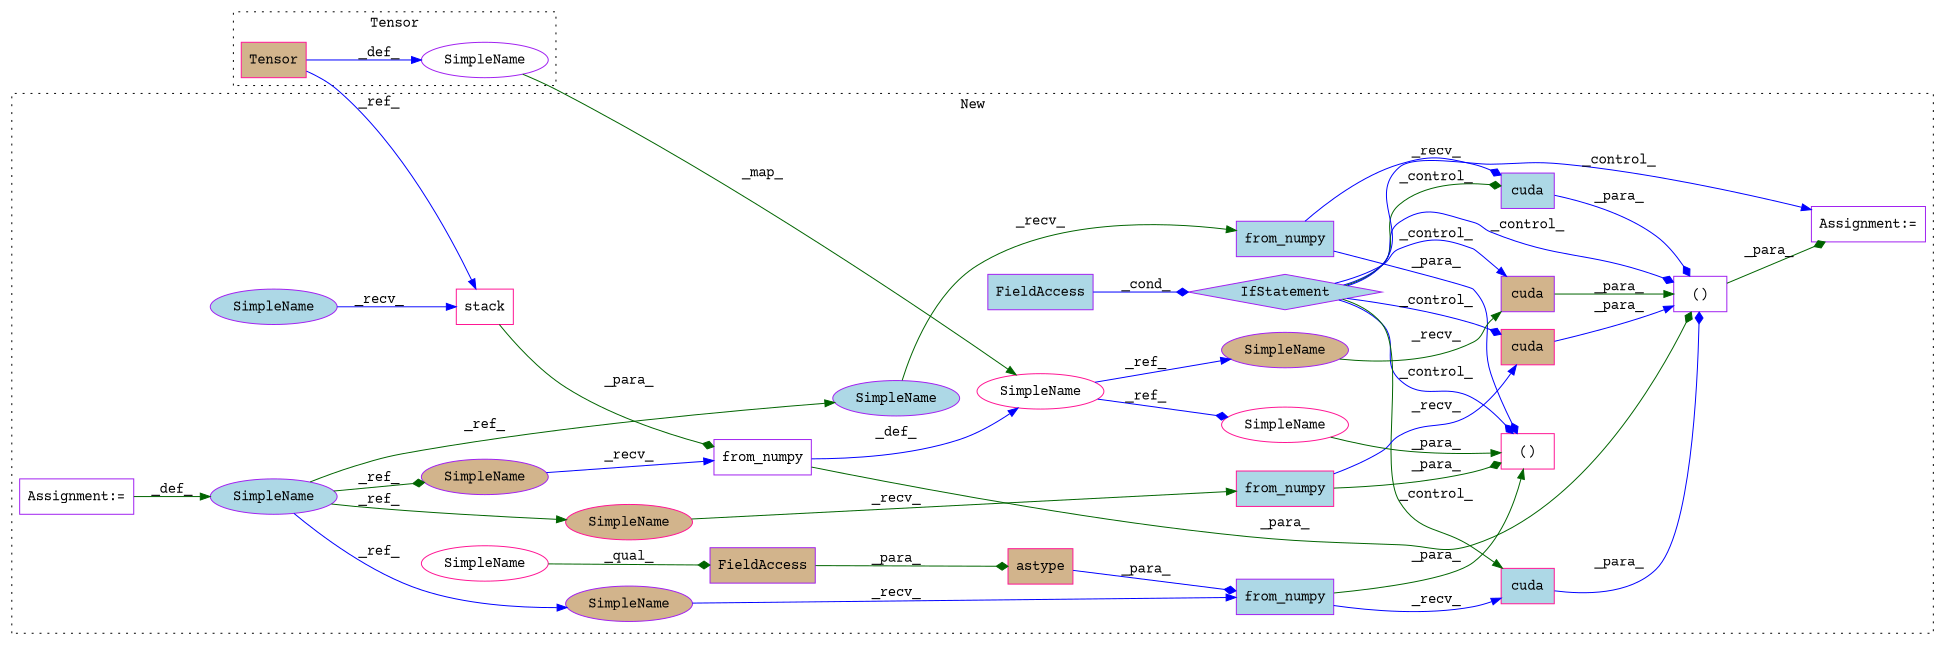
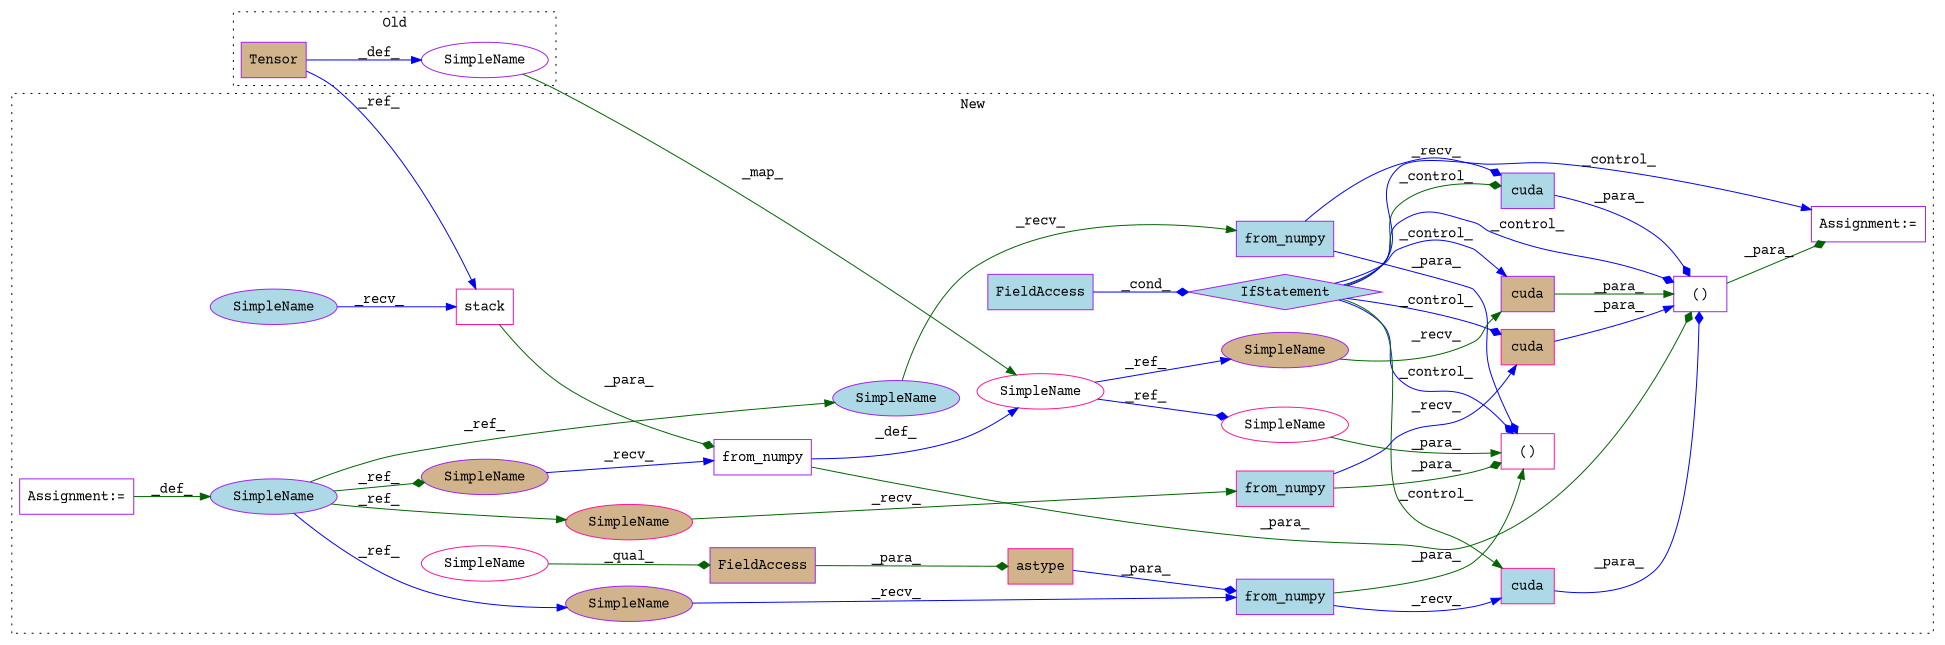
cluster "Tensor": label "Tensor" -> "Old"
node "Tensor": color deeppink -> purple
